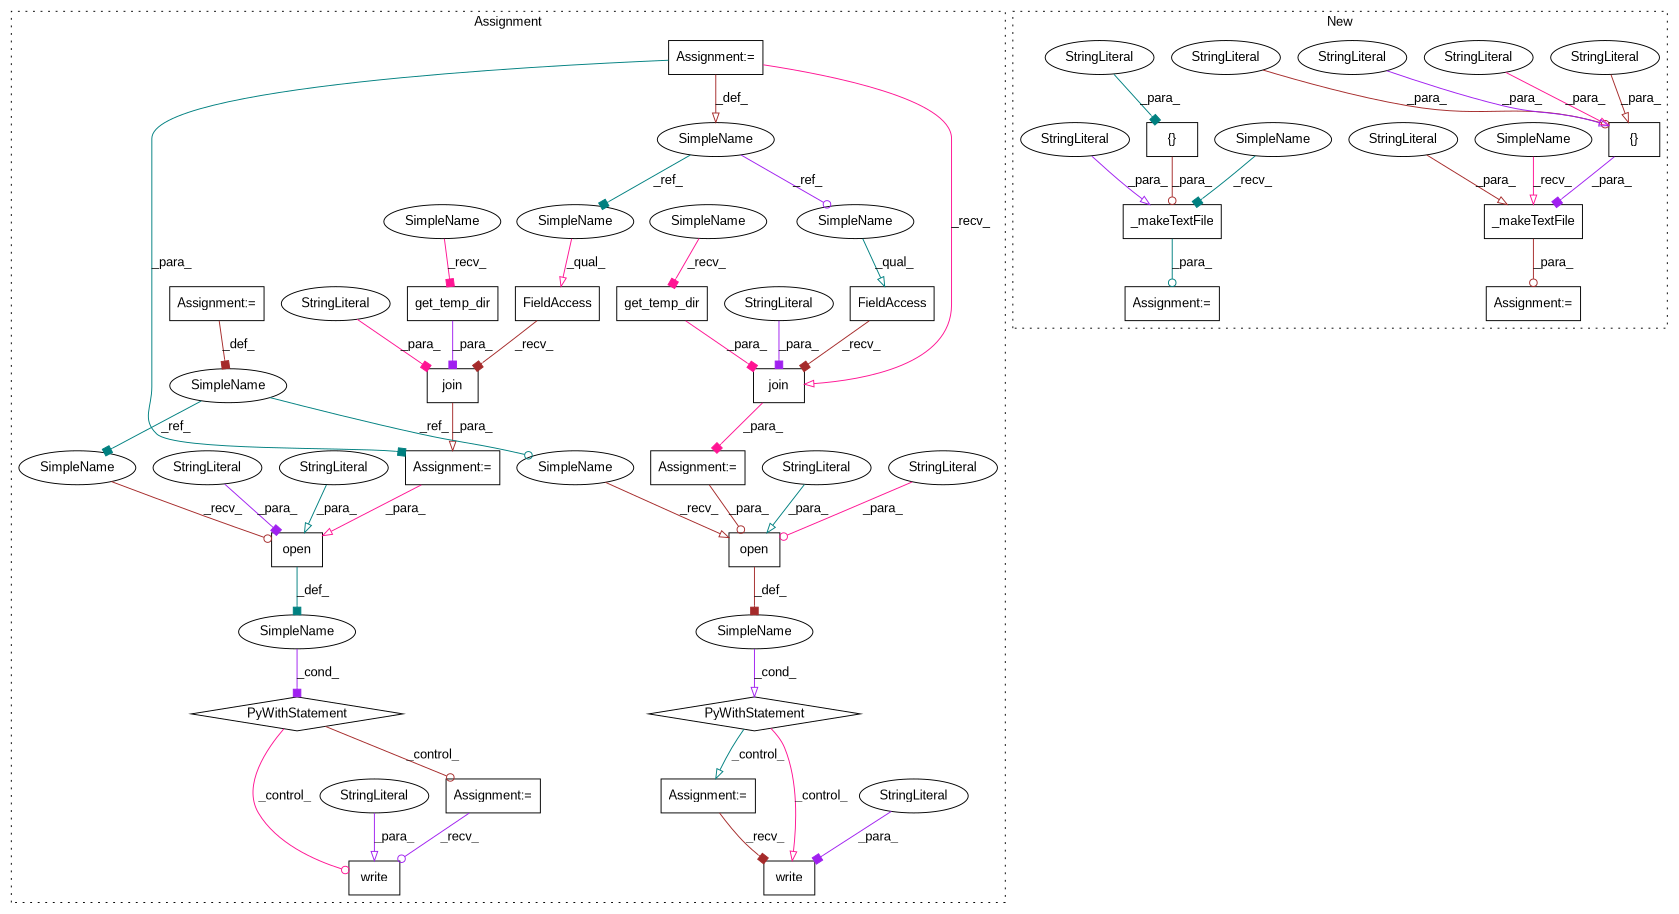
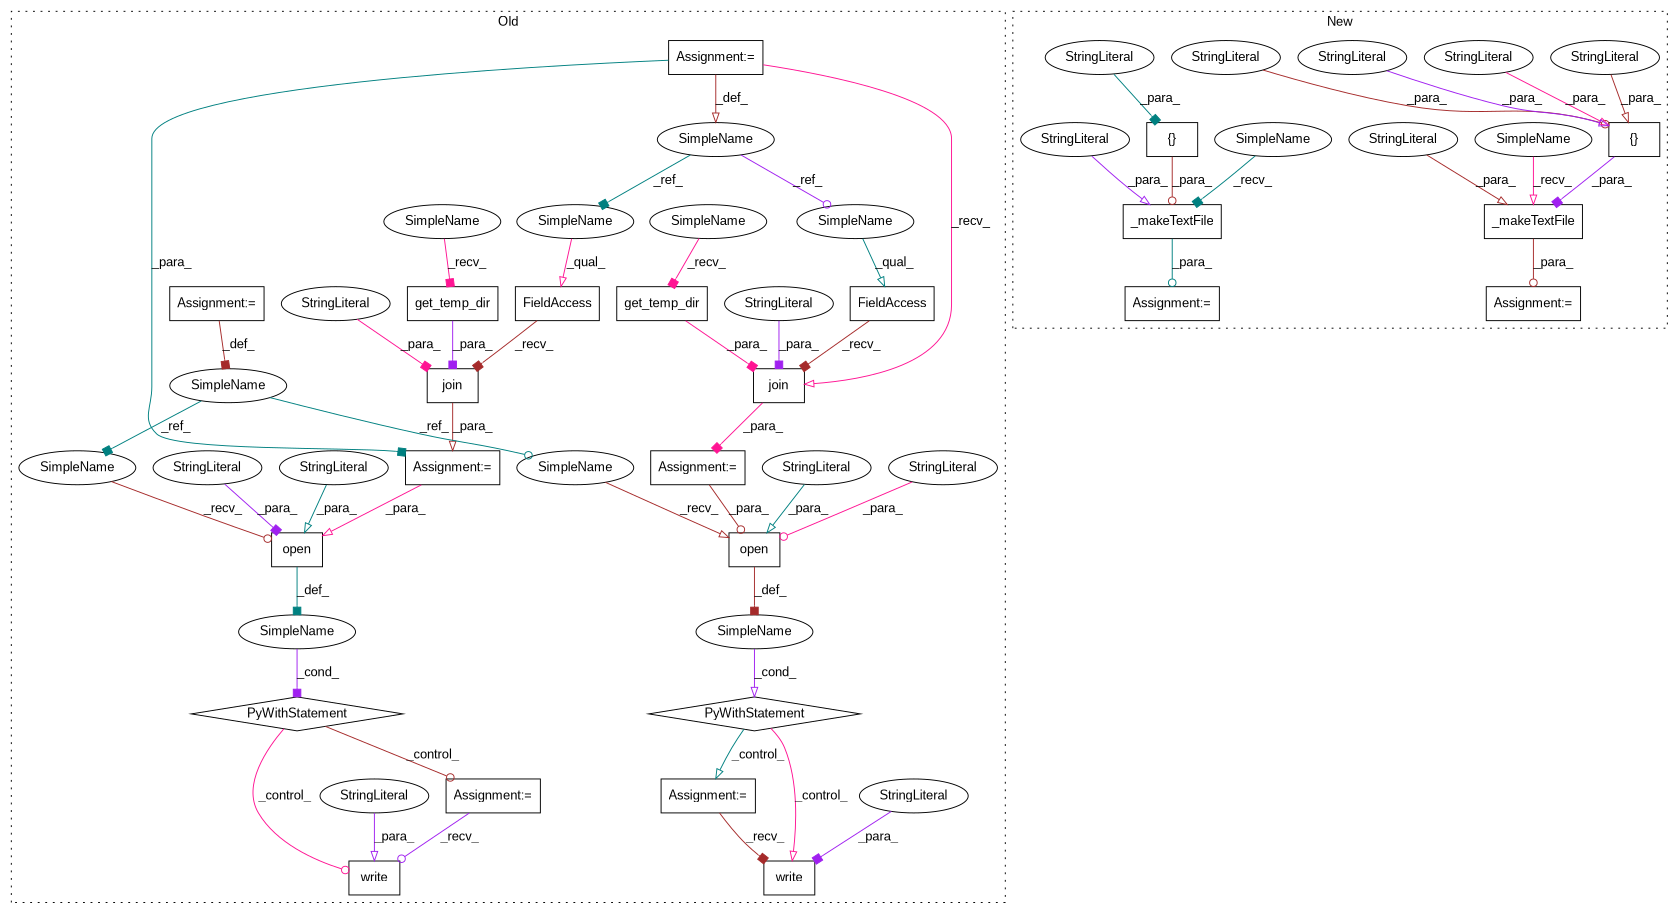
cluster "Assignment": label "Assignment" -> "Old"
